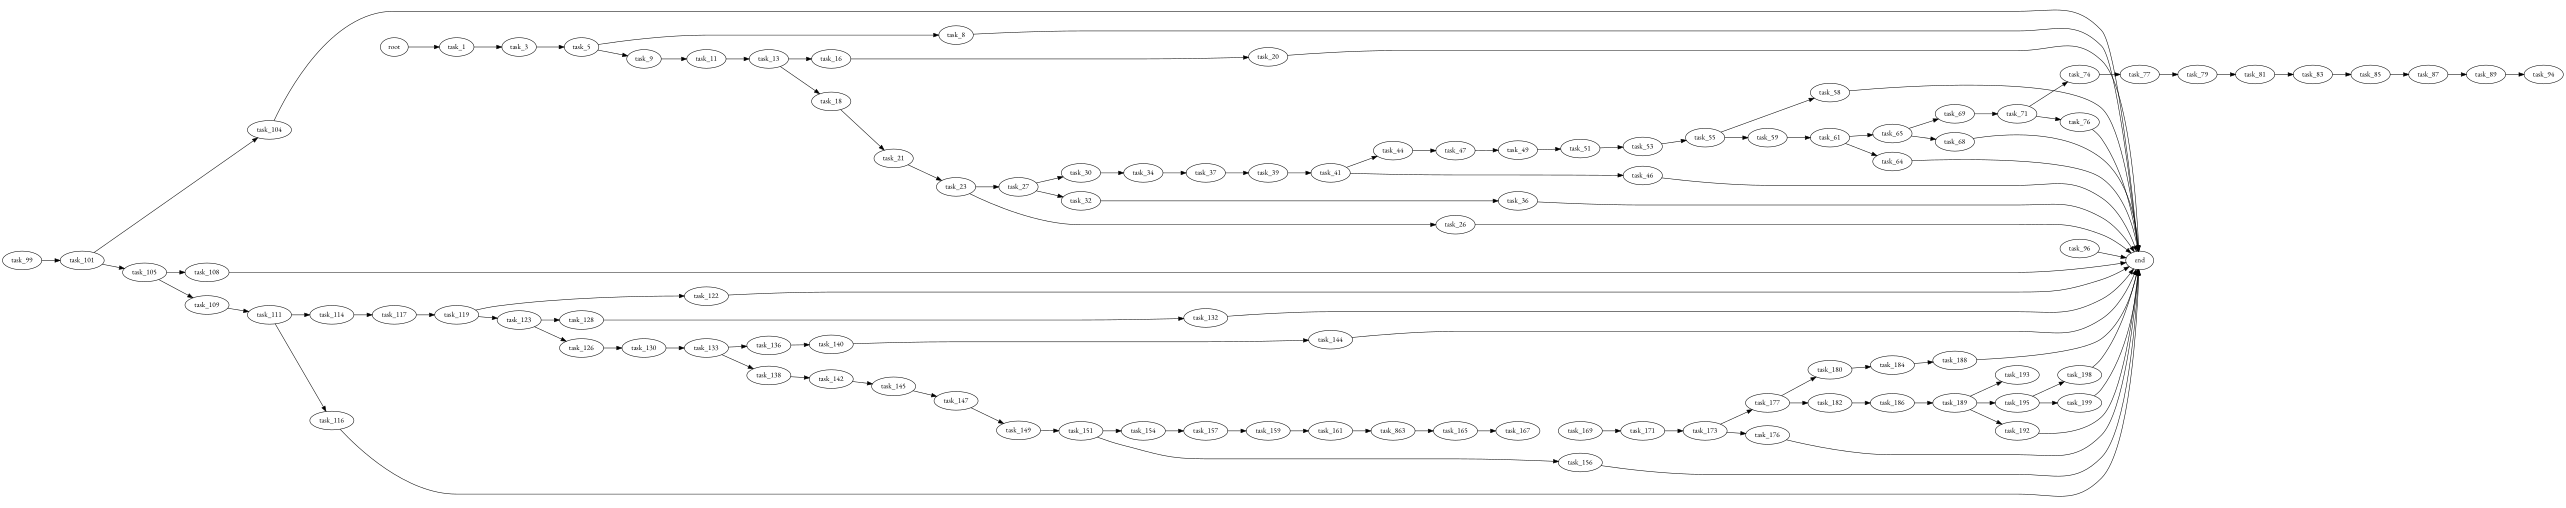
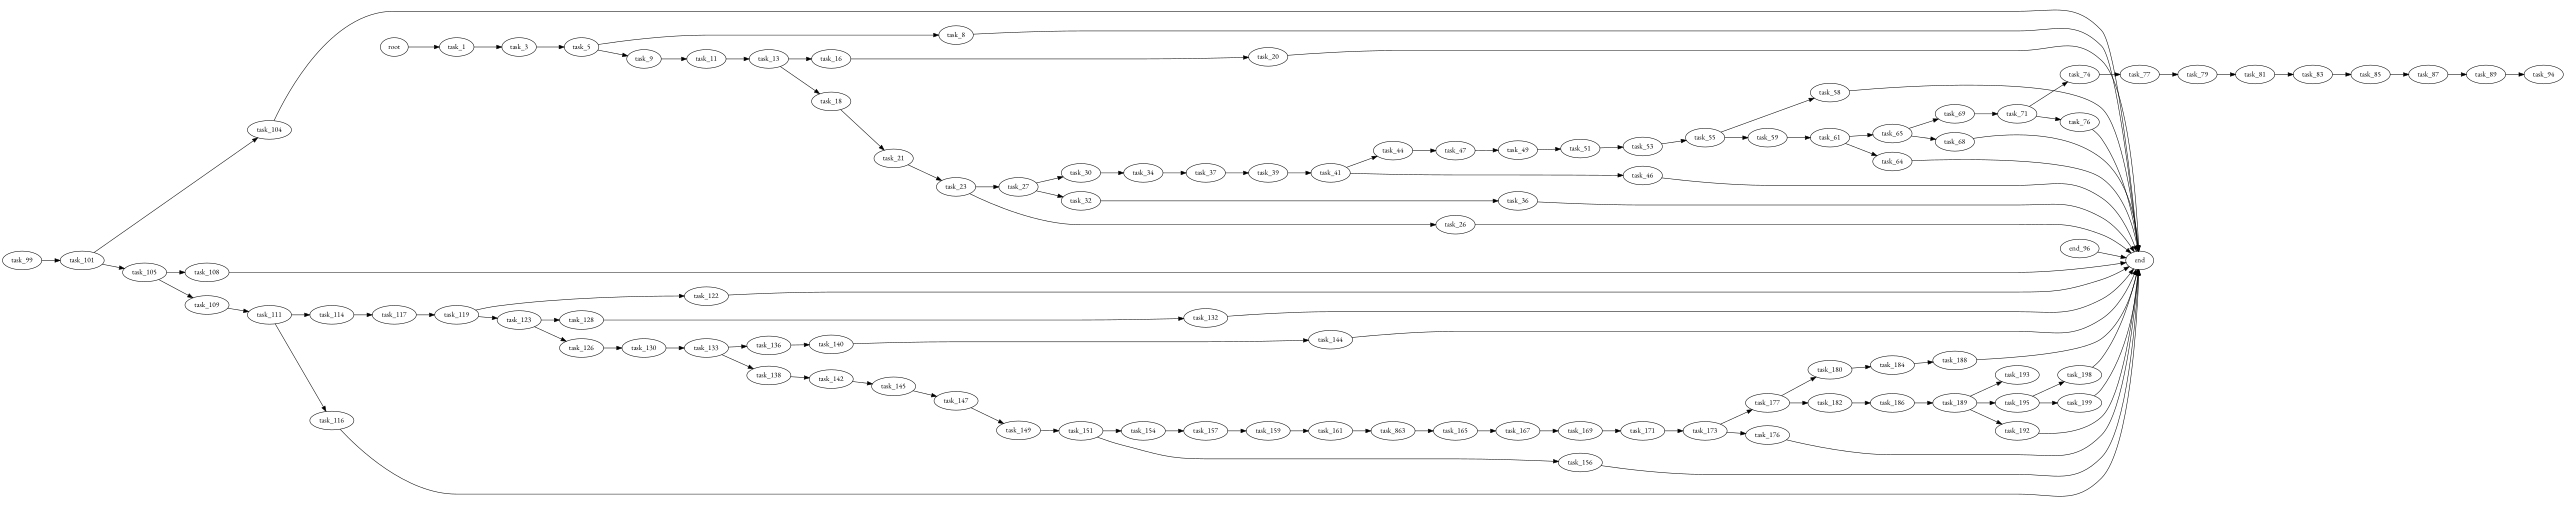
node "task_96": label "task_96" -> "end_96"
edge "task_167" -> "task_169": added
